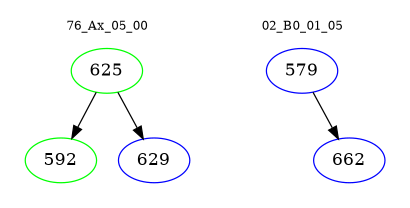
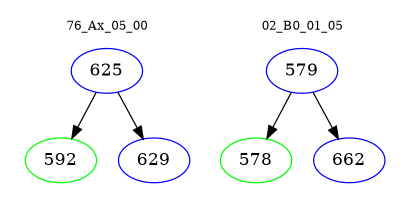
node "625": color green -> blue
node "578": added
